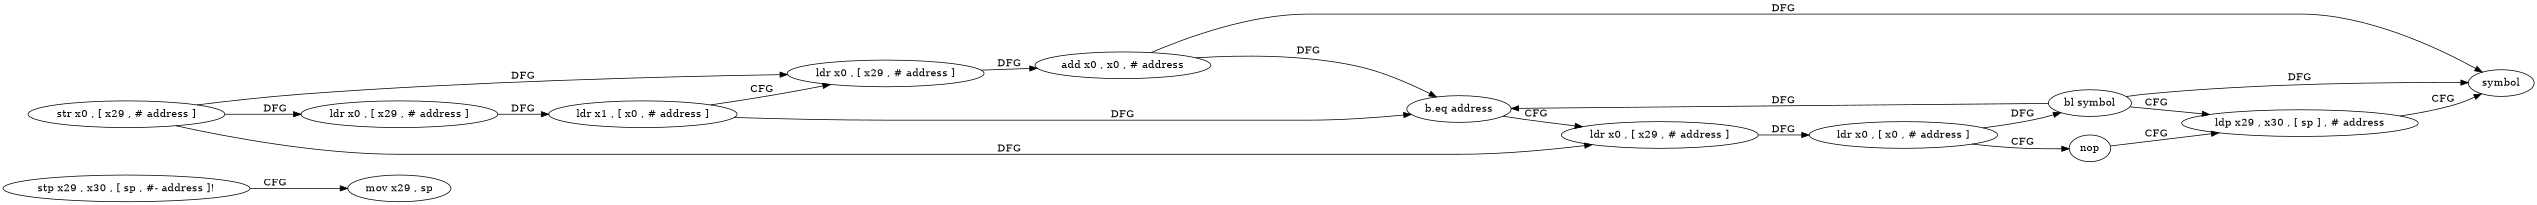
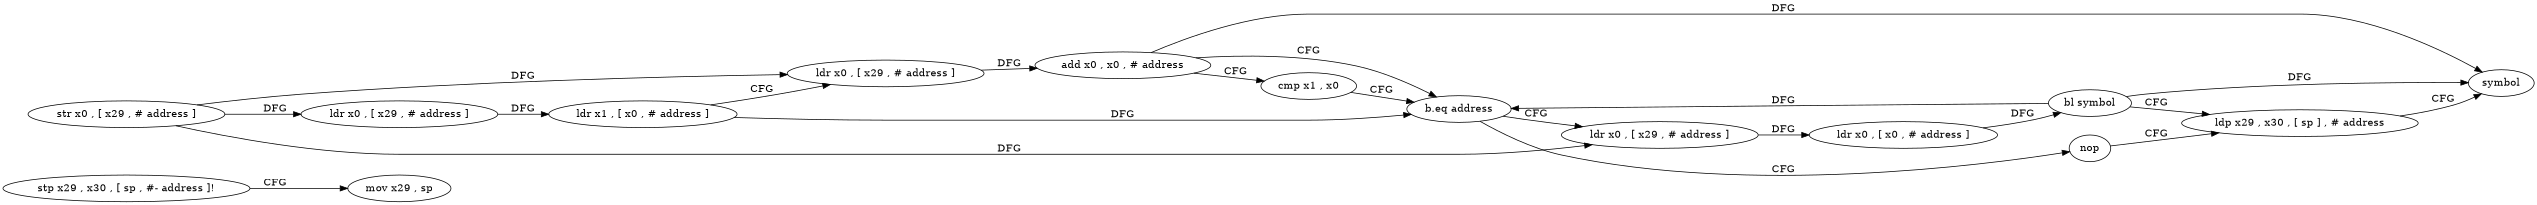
edge "add x0 , x0 , # address" -> "b.eq address": label "DFG" -> "CFG"
node "cmp x1 , x0": added
edge "ldr x0 , [ x0 , # address ]" -> "nop": now "b.eq address" -> "nop"
